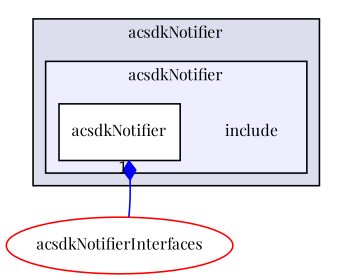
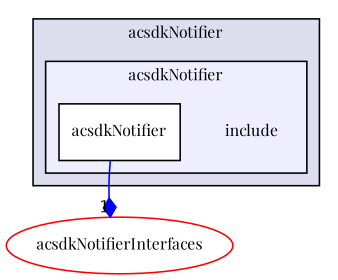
edge "acsdkNotifierInterfaces" -> "acsdkNotifier": reversed
